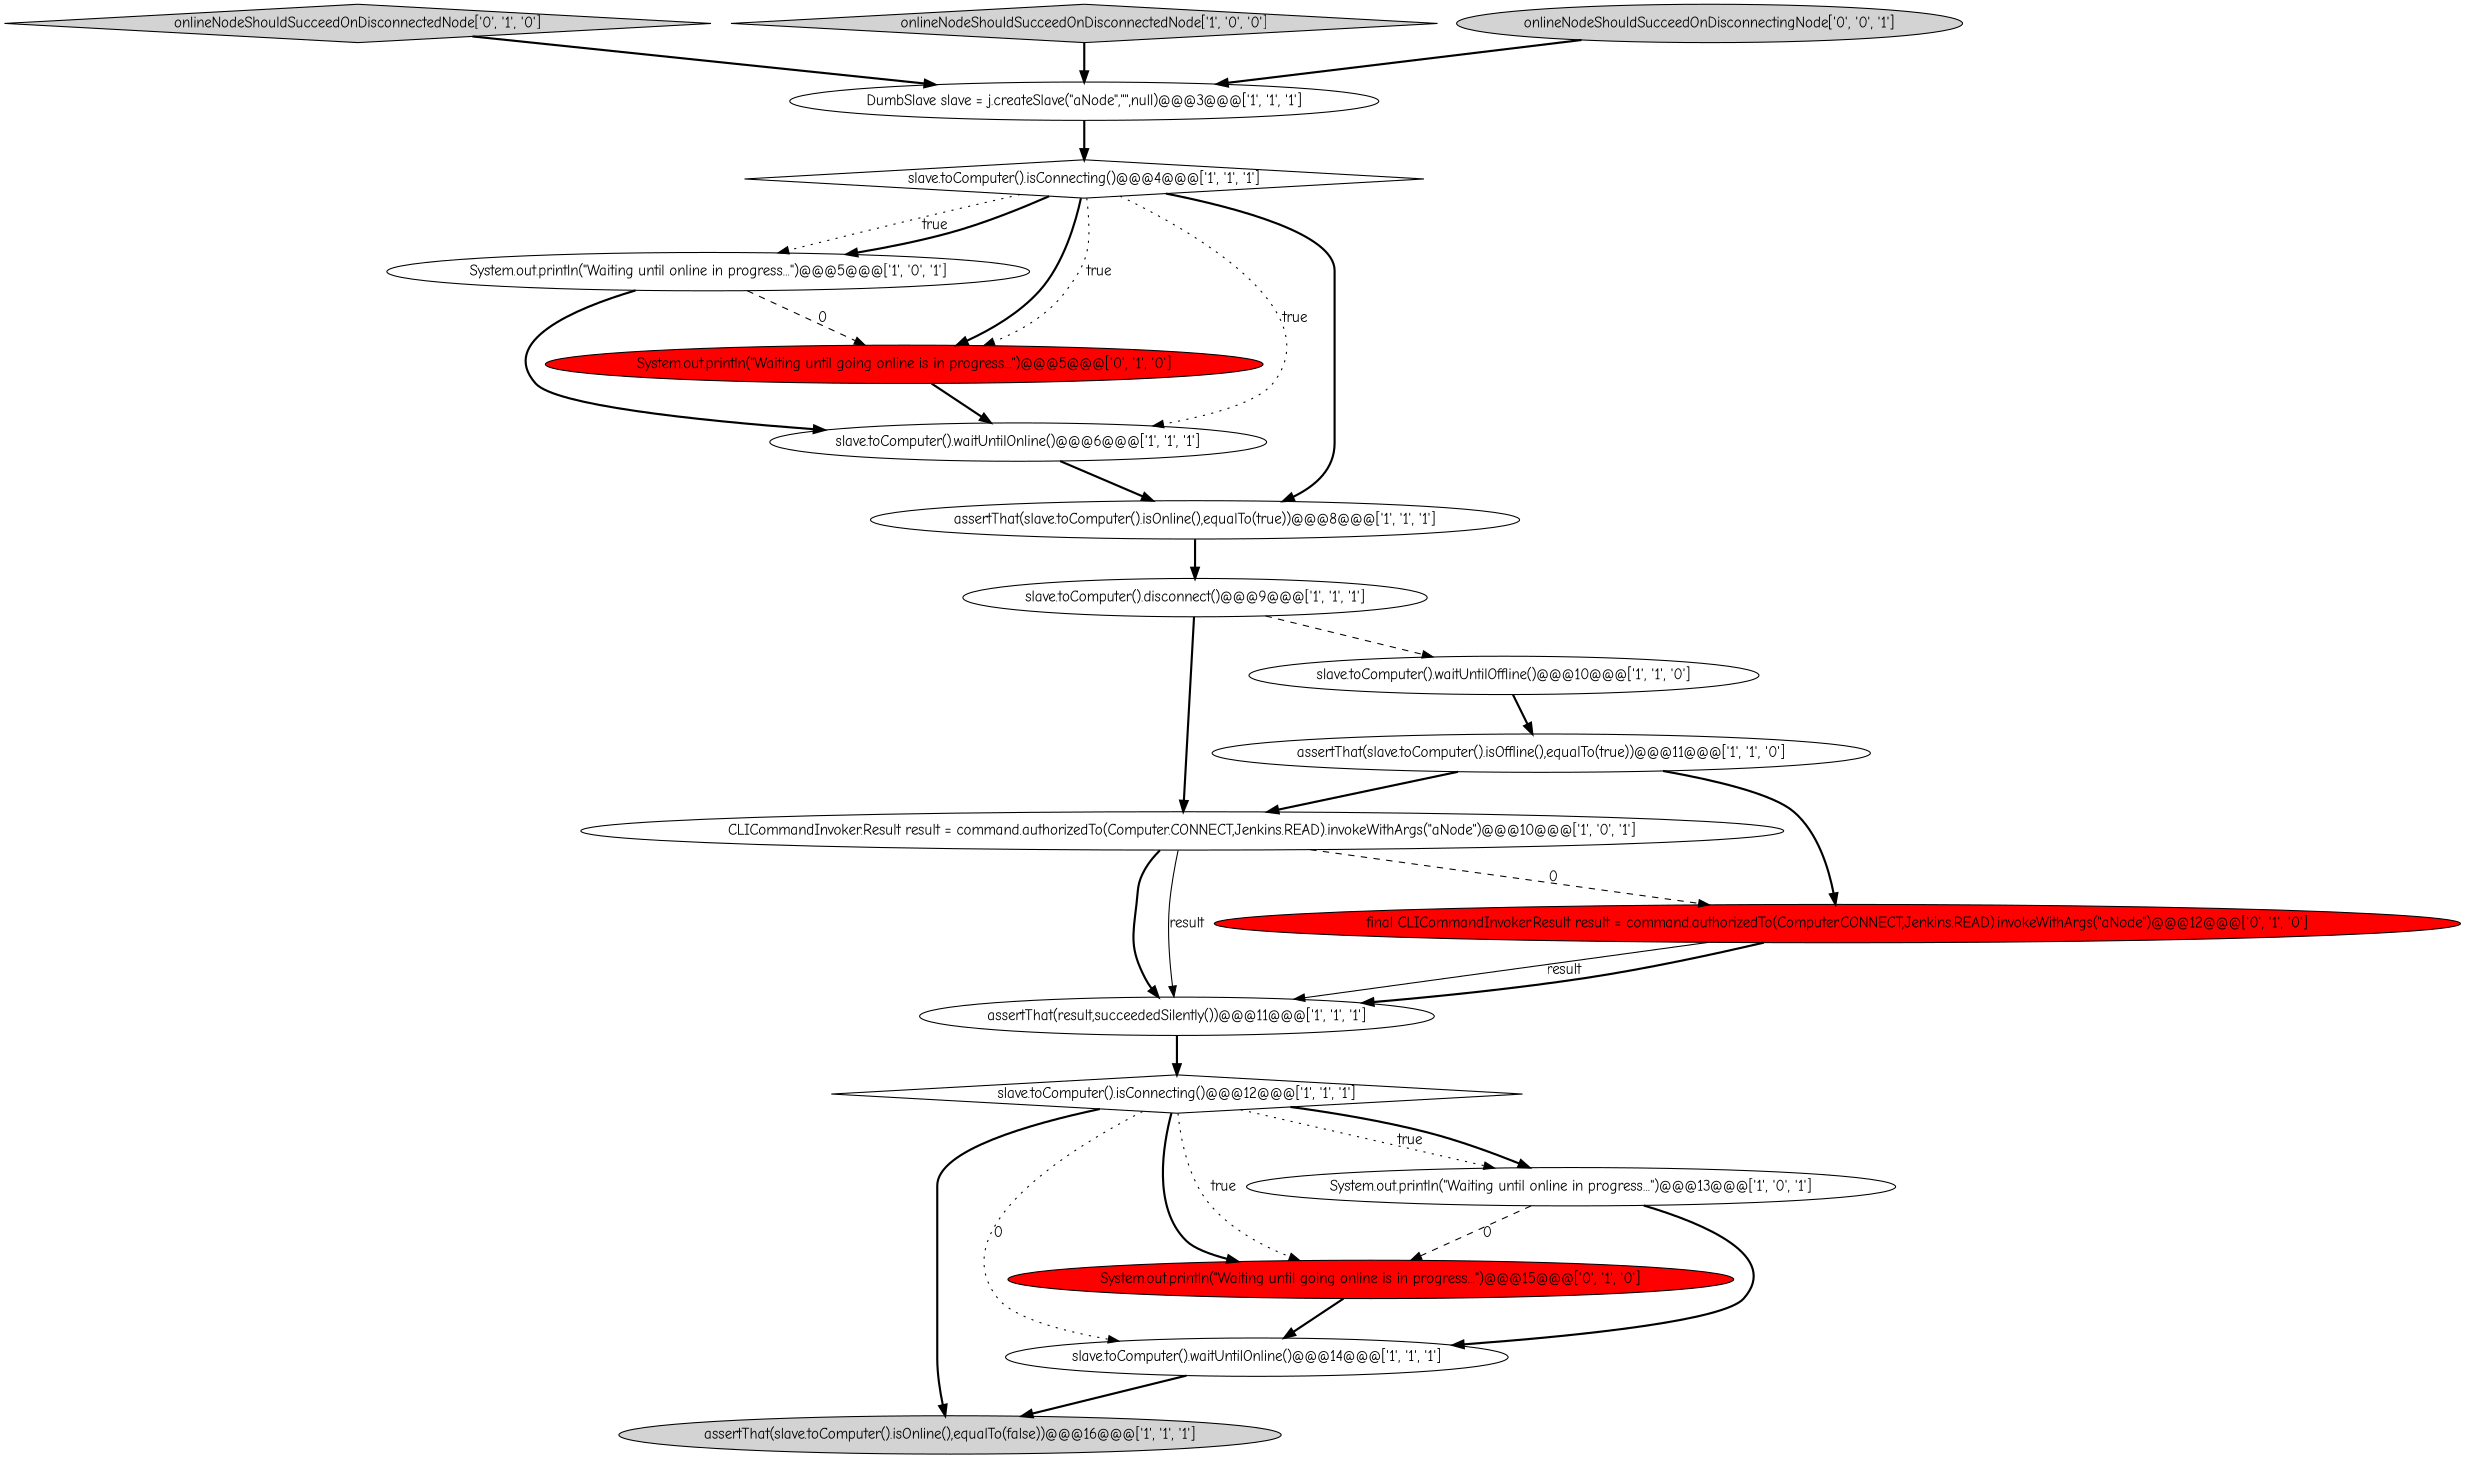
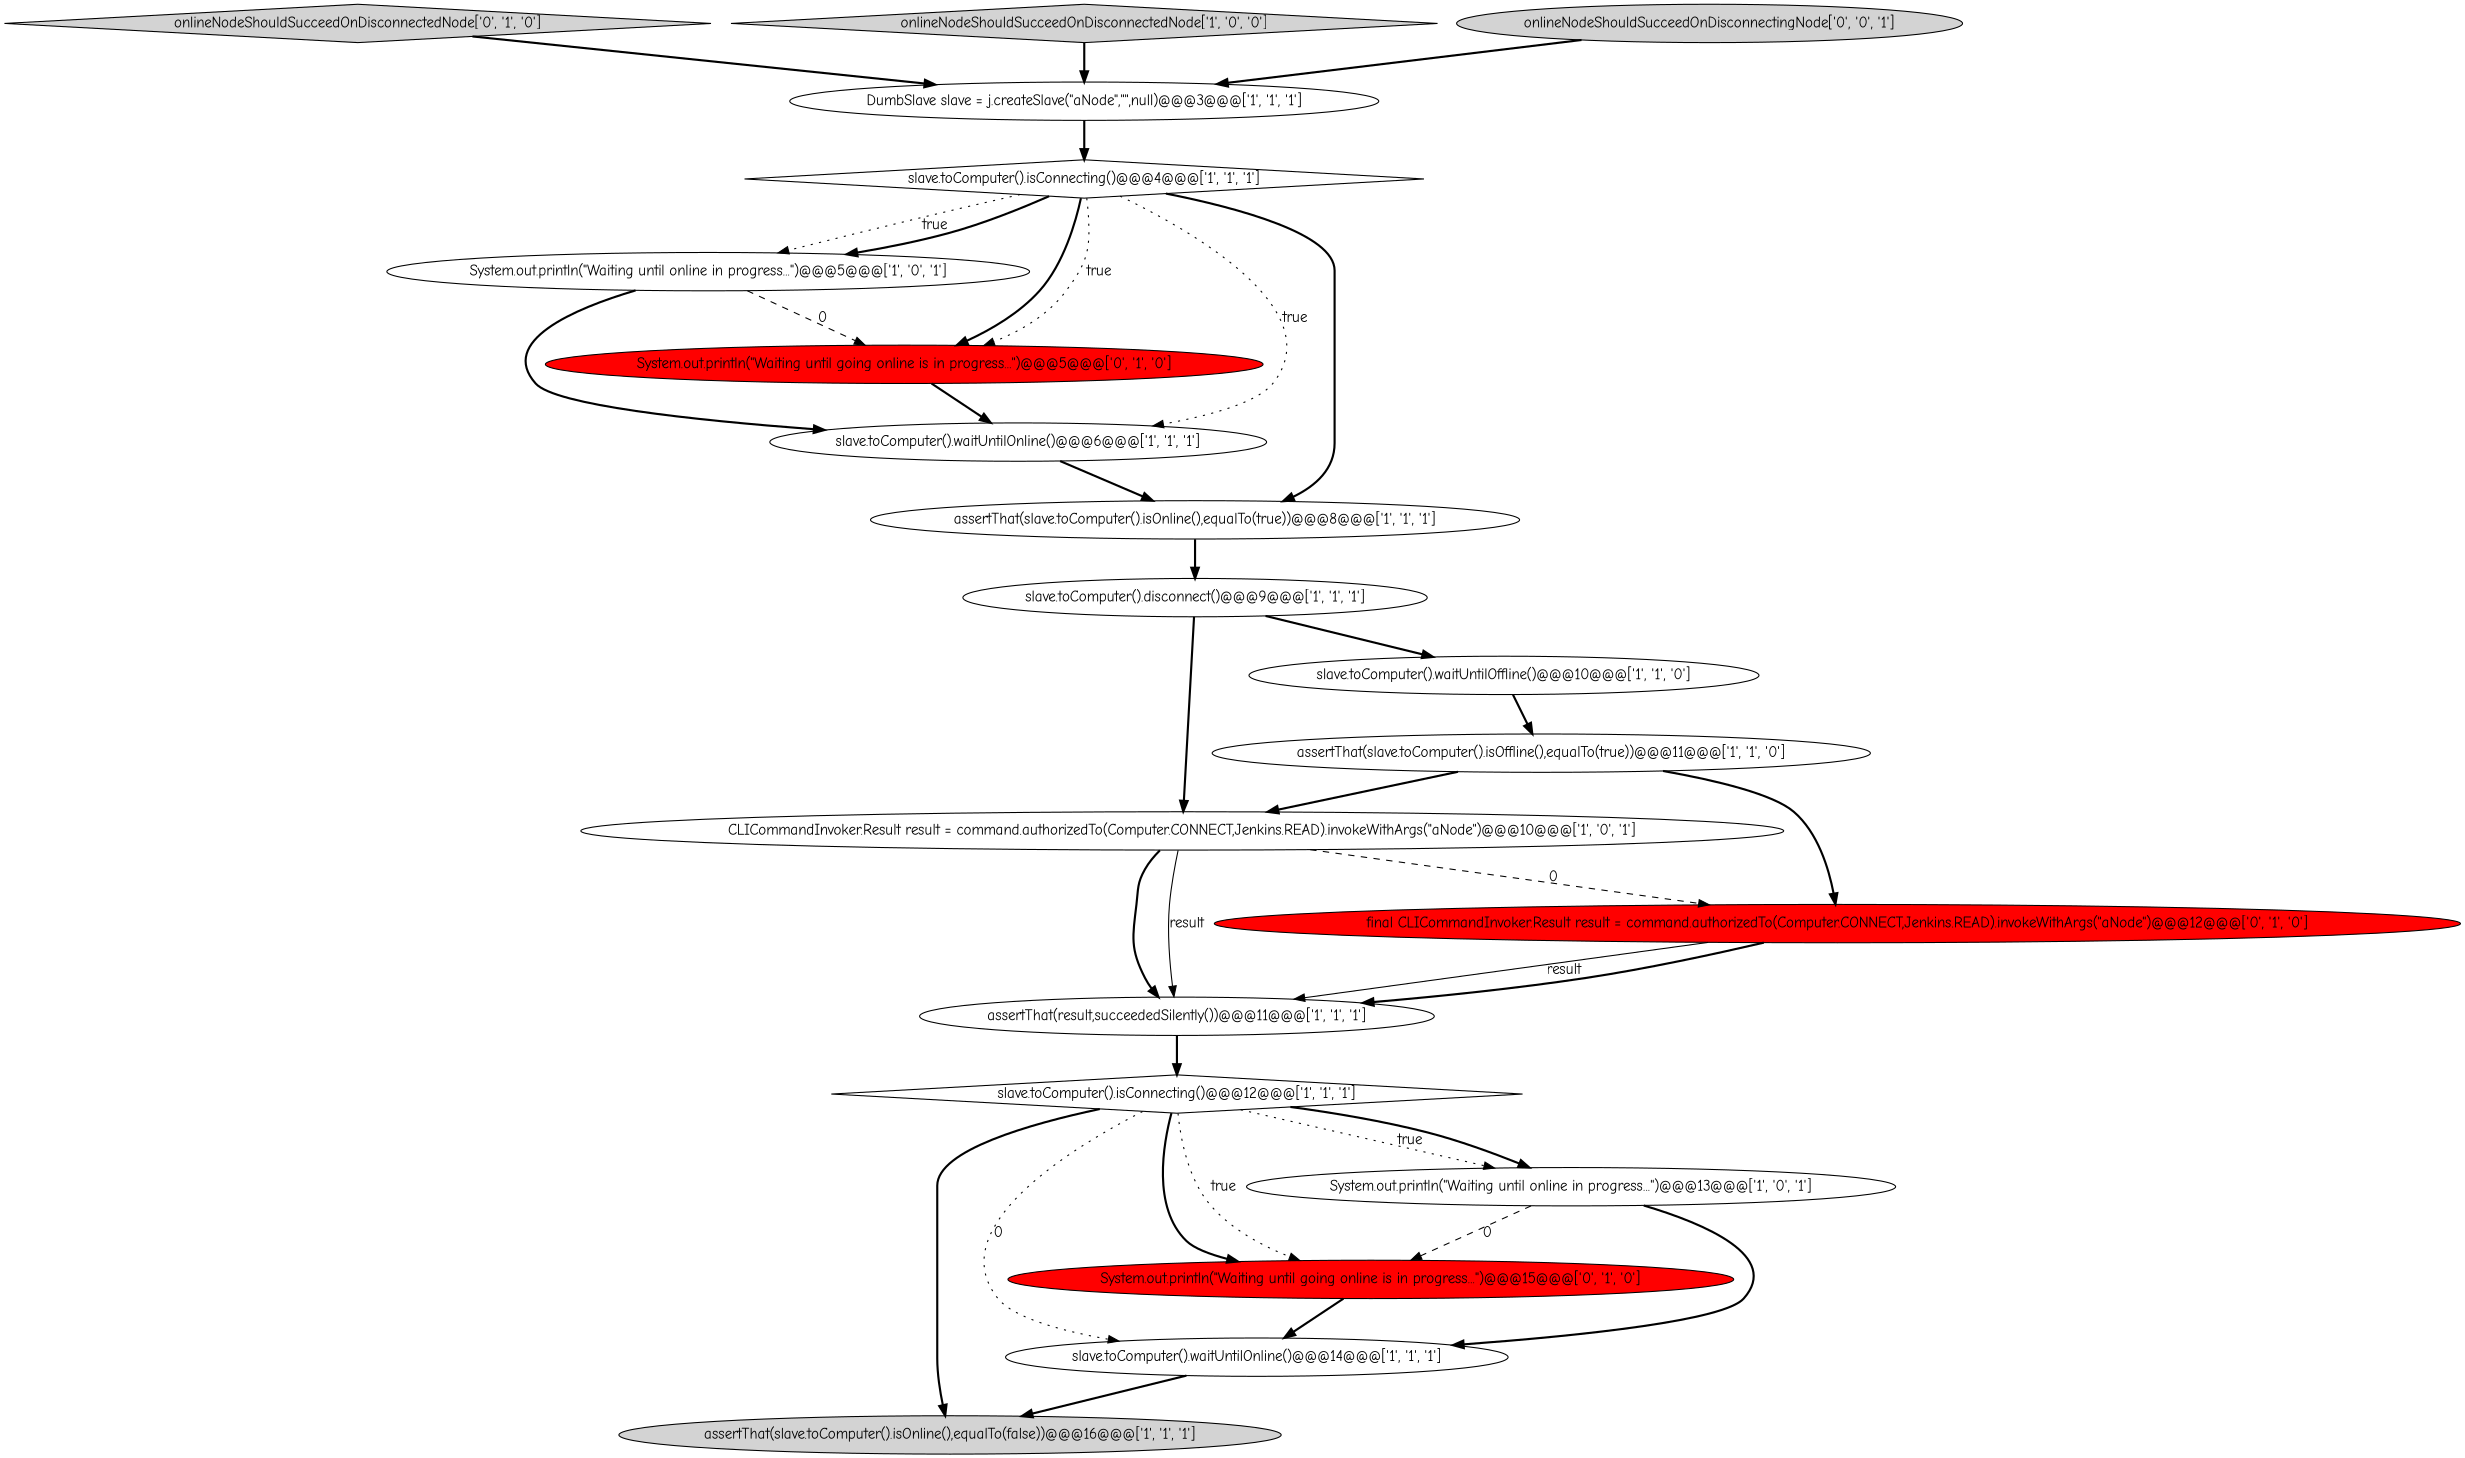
edge "slave.toComputer().disconnect()@@@9@@@['1', '1', '1']" -> "slave.toComputer().waitUntilOffline()@@@10@@@['1', '1', '0']": style dashed -> bold
